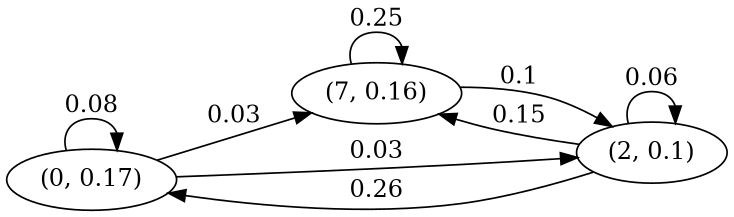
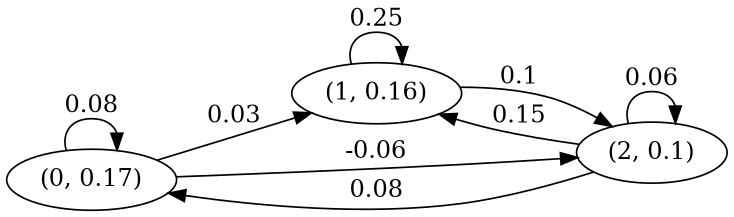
node "(7, 0.16)": label "(7, 0.16)" -> "(1, 0.16)"
edge "(0, 0.17)" -> "(2, 0.1)": label "0.03" -> "-0.06"
edge "(2, 0.1)" -> "(0, 0.17)": label "0.26" -> "0.08"
